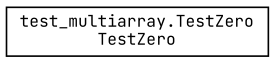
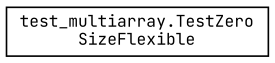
node "test_multiarray.TestZero TestZero": label "test_multiarray.TestZero TestZero" -> "test_multiarray.TestZero SizeFlexible"
